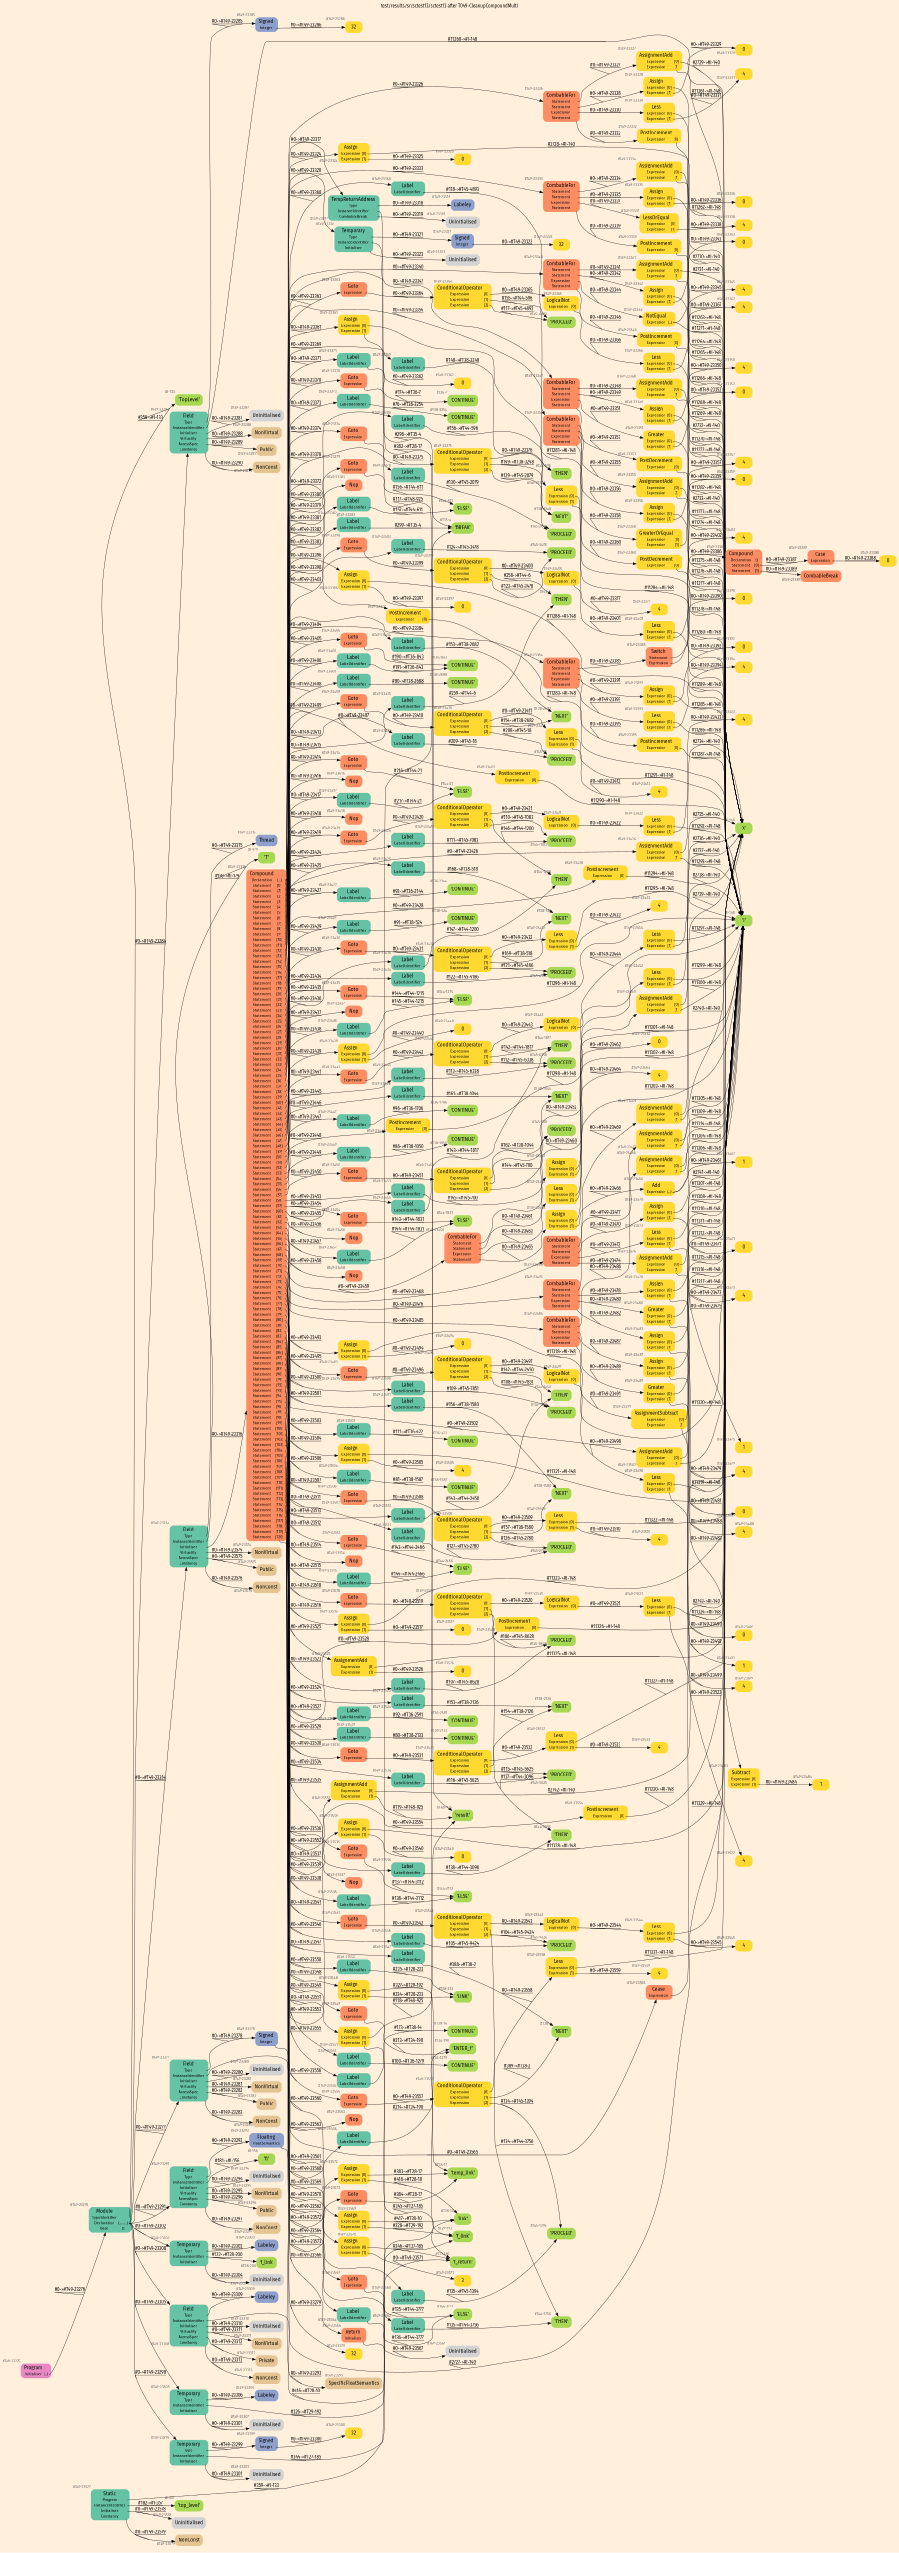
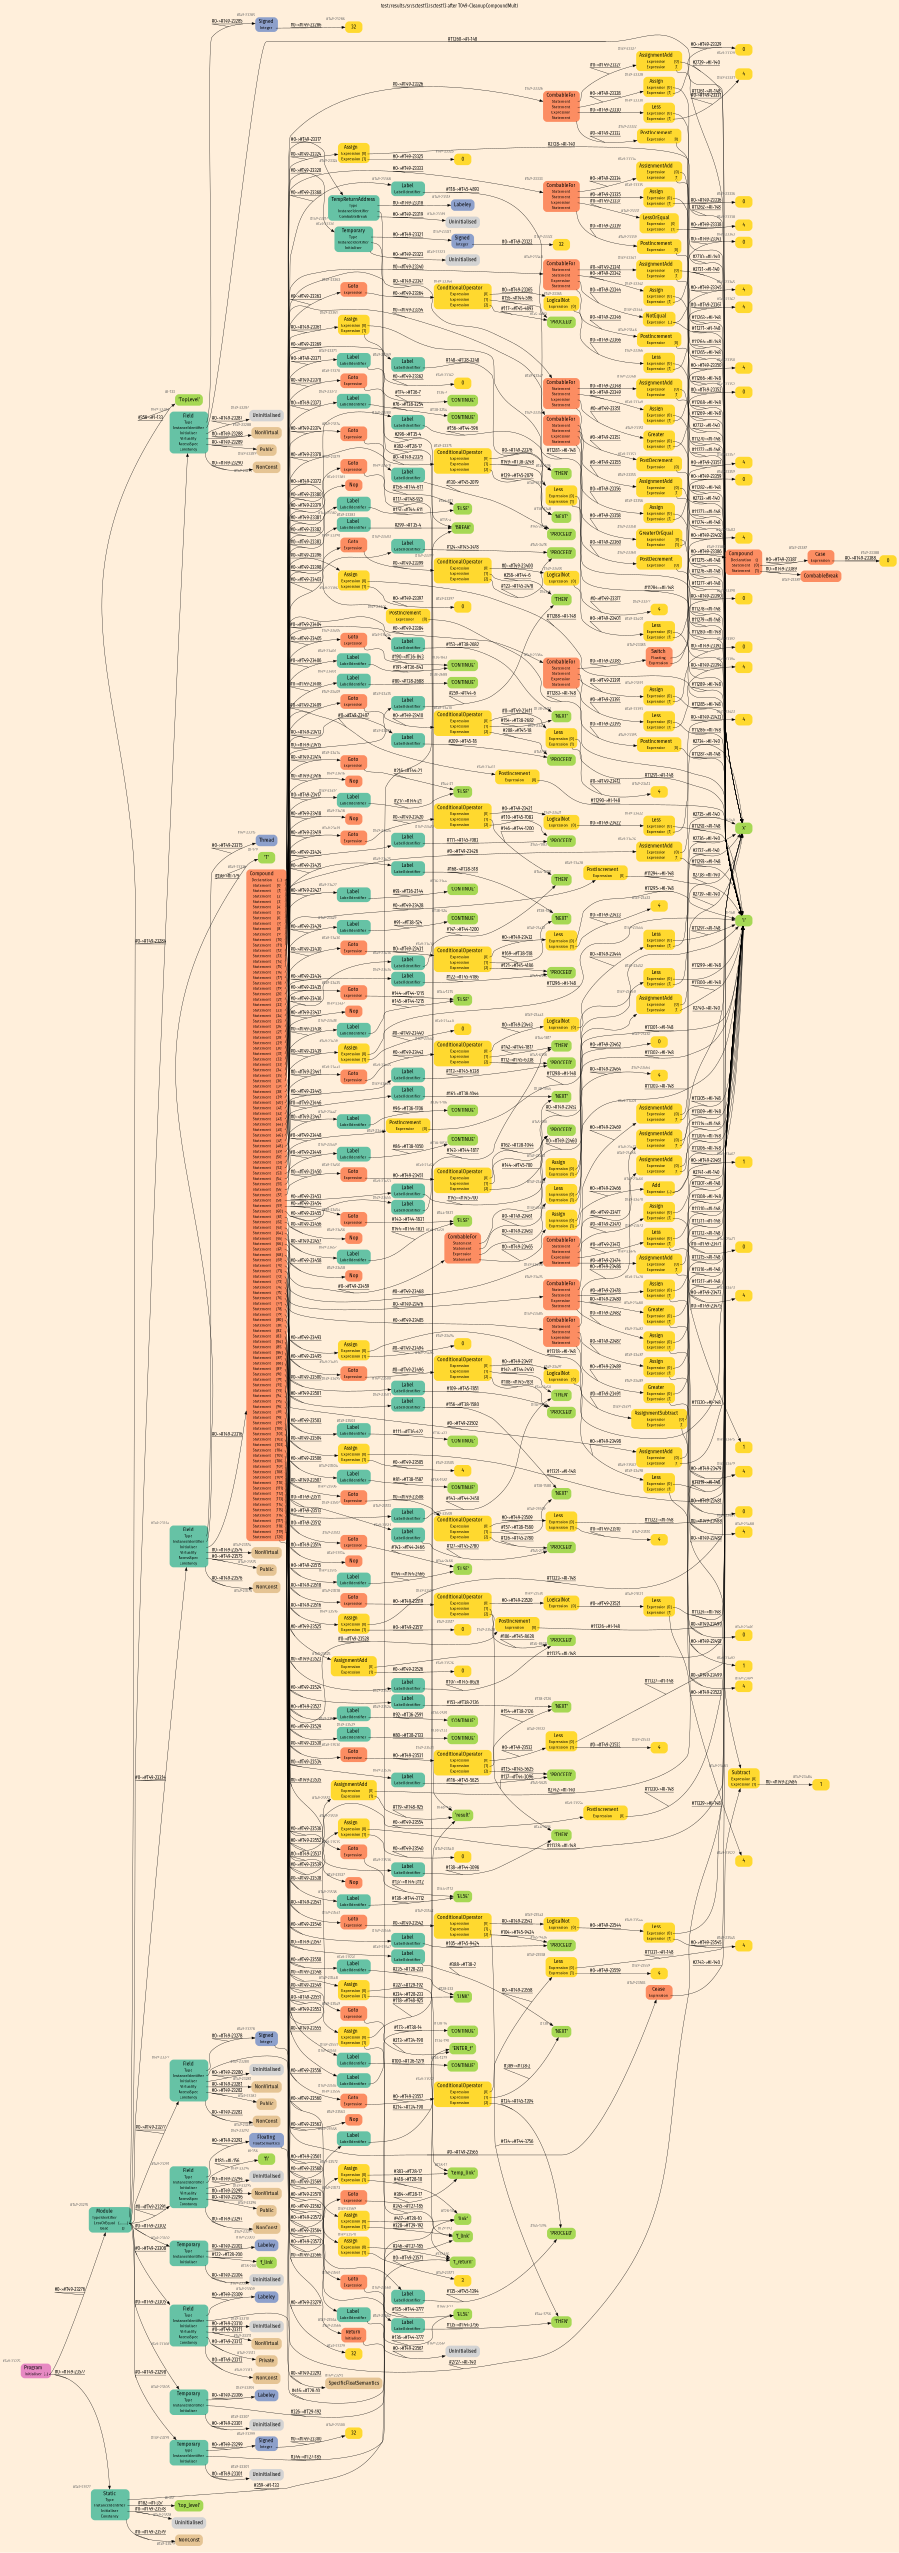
edge "GreaterOrEqual" -> "'i'": added, label "#11279->#I-148"
node "Switch": text "Statement" -> "Floating"
edge "Cease" -> "'x'": now "Cease" -> "Subtract"
node "Module": text "Declaration" -> "LessOrEqual"
edge "Program" -> "Static": added, label "#0->#T49-23577"
node "Static": text "Program" -> "Type"
